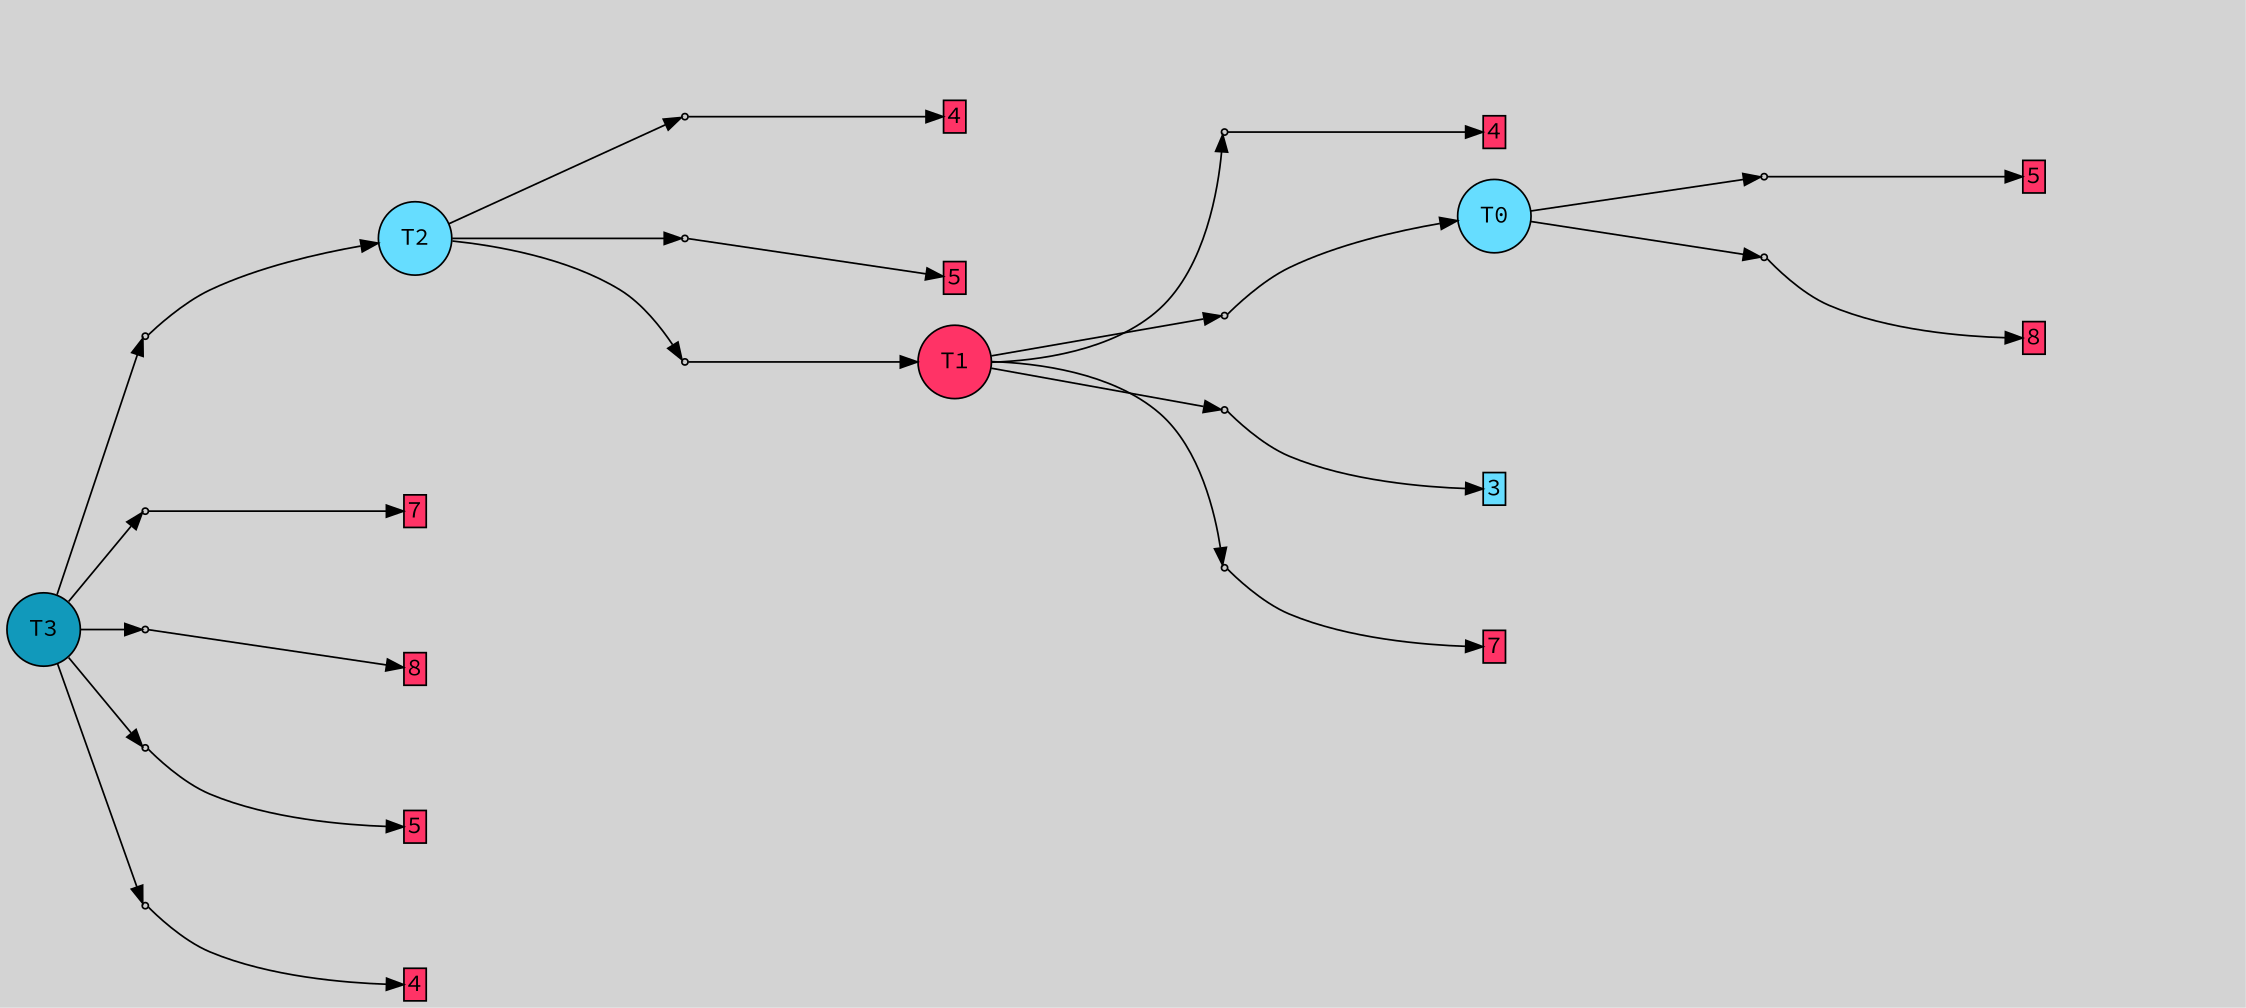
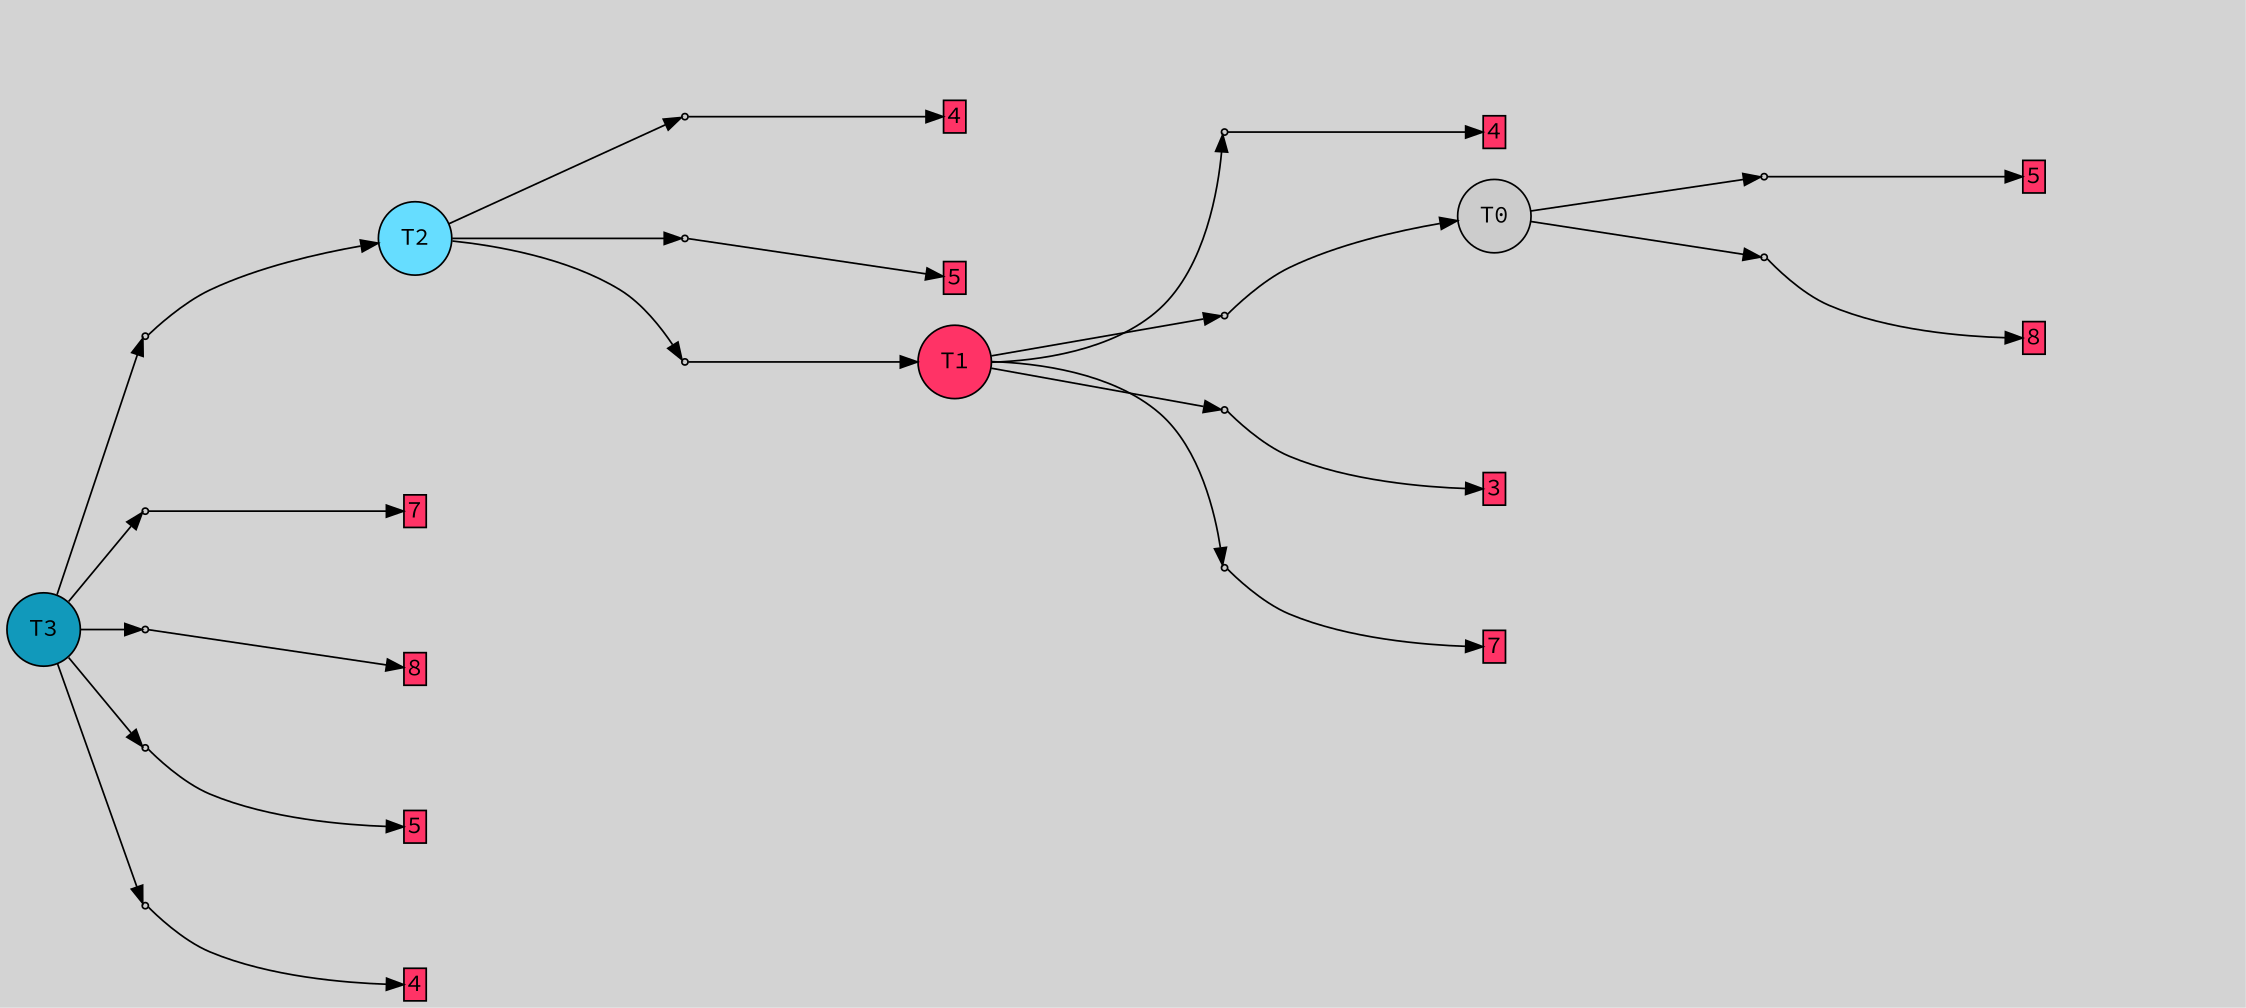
node "T0": fillcolor #66ddff -> #cccccc
node "3": fillcolor #66ddff -> #ff3366
